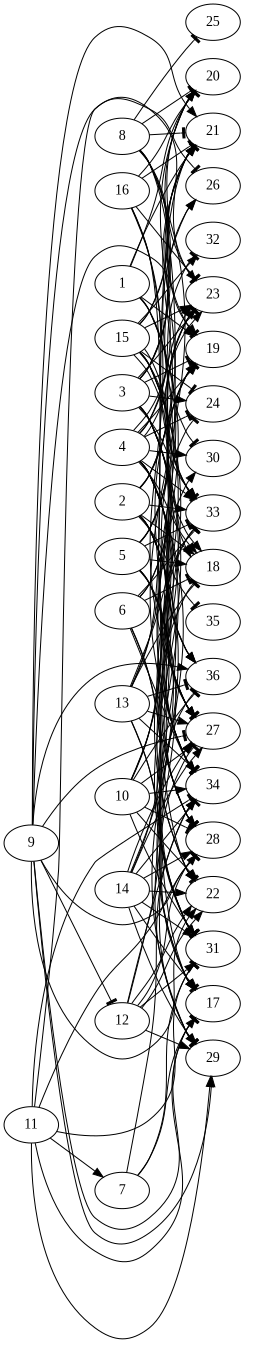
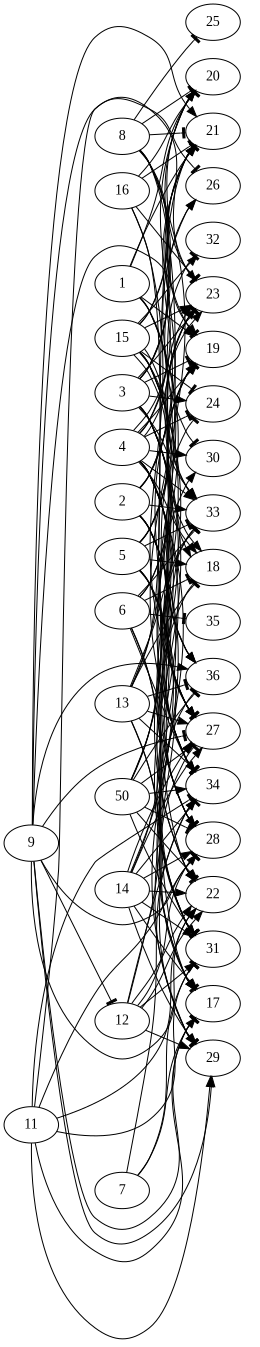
edge "16" -> "33": removed
edge "2" -> "18": removed
edge "2" -> "35": now "6" -> "35"
node "10": label "10" -> "50"
edge "11" -> "7": now "11" -> "22"
